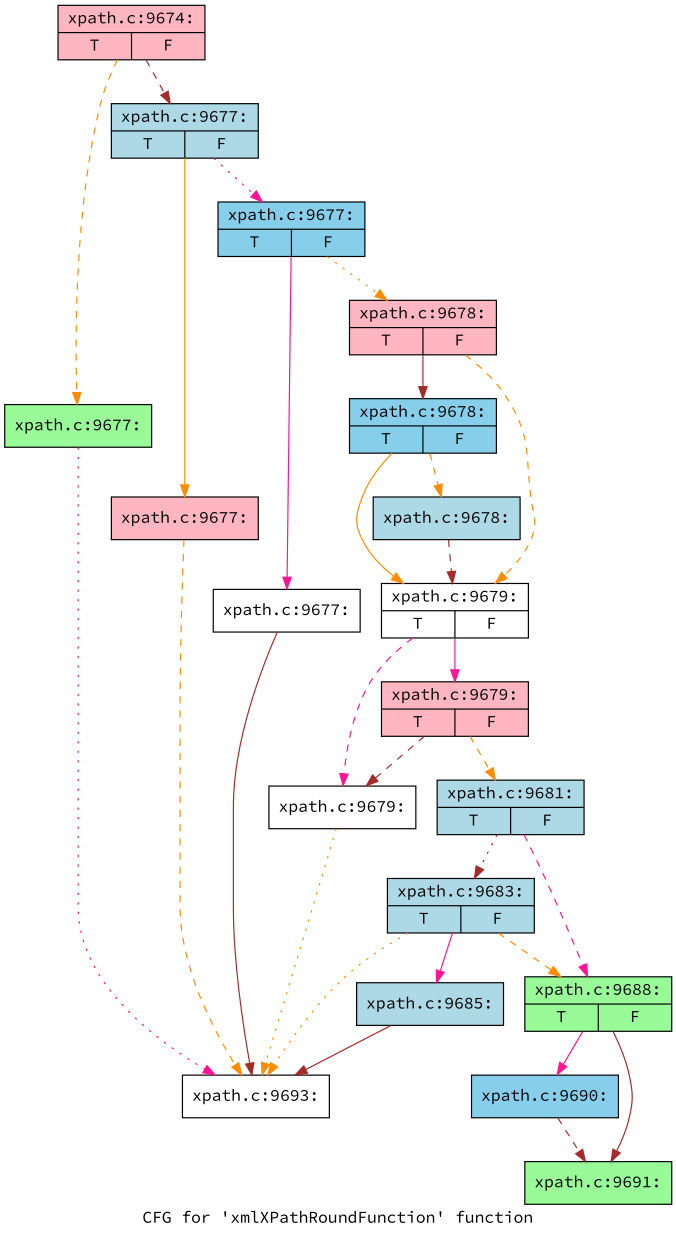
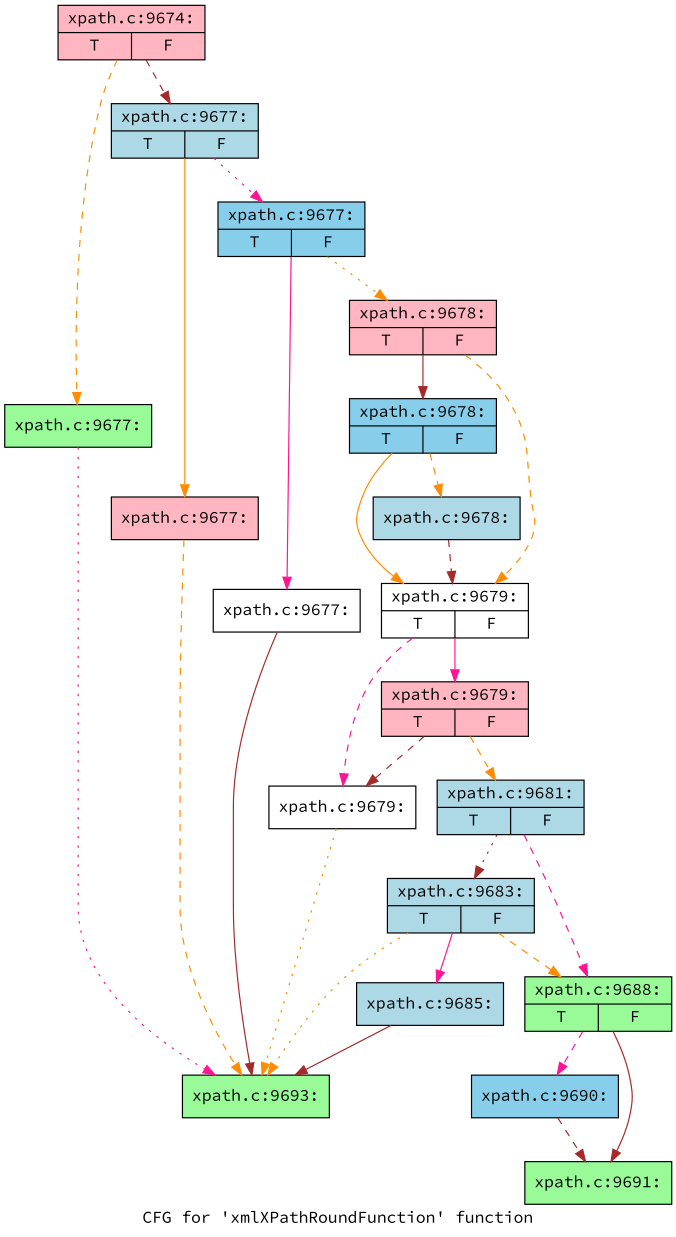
edge "xpath.c:9688:" -> "xpath.c:9690:": style solid -> dashed
node "xpath.c:9693:": fillcolor white -> palegreen
